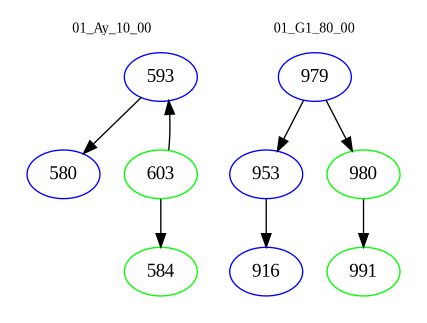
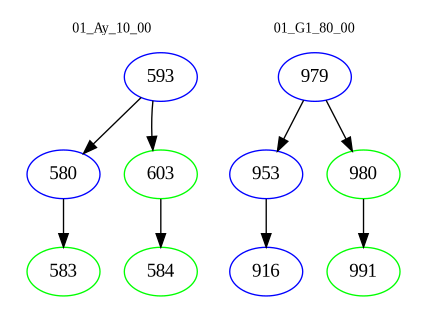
edge "603" -> "593": reversed
node "583": added
